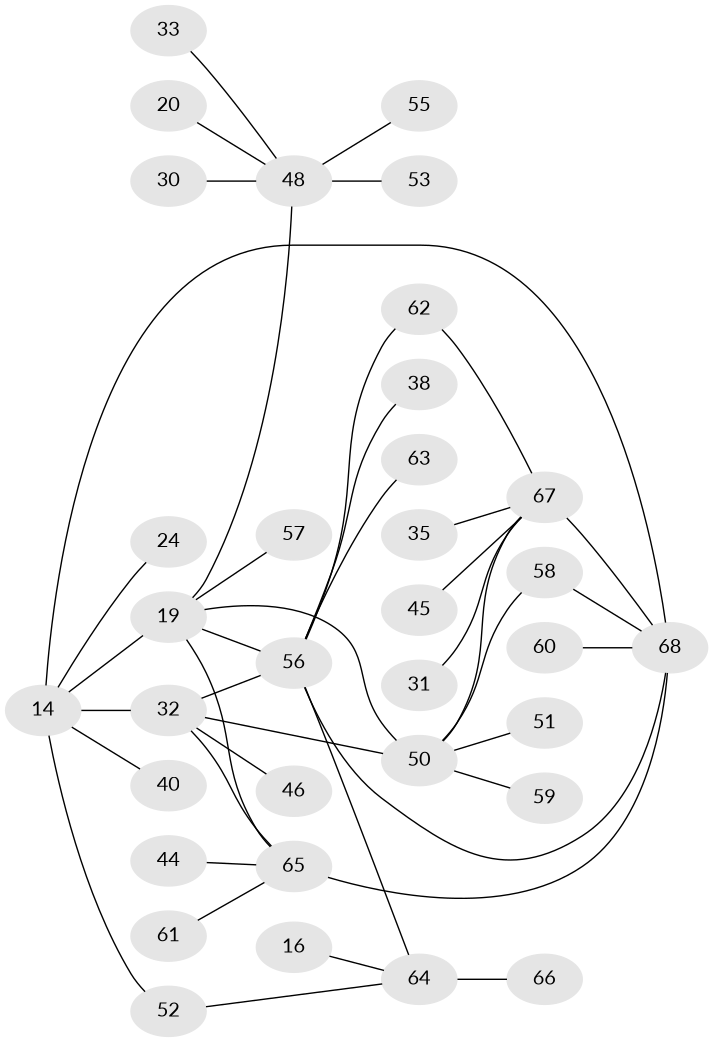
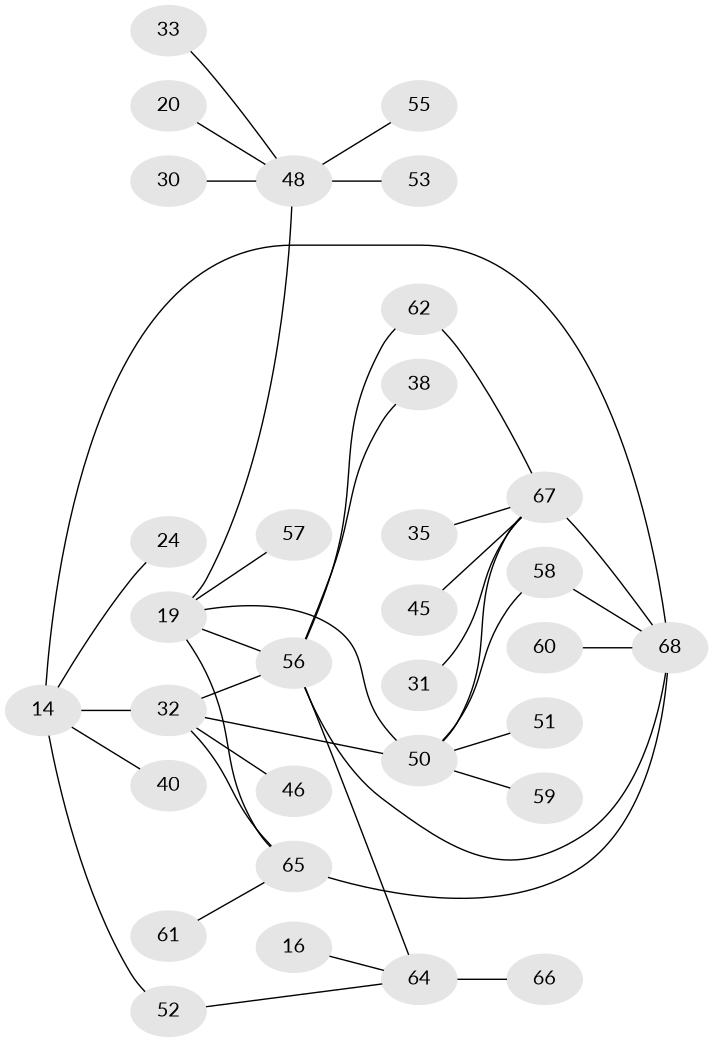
node "63": removed
edge "19" -- "14": removed
node "44": removed
